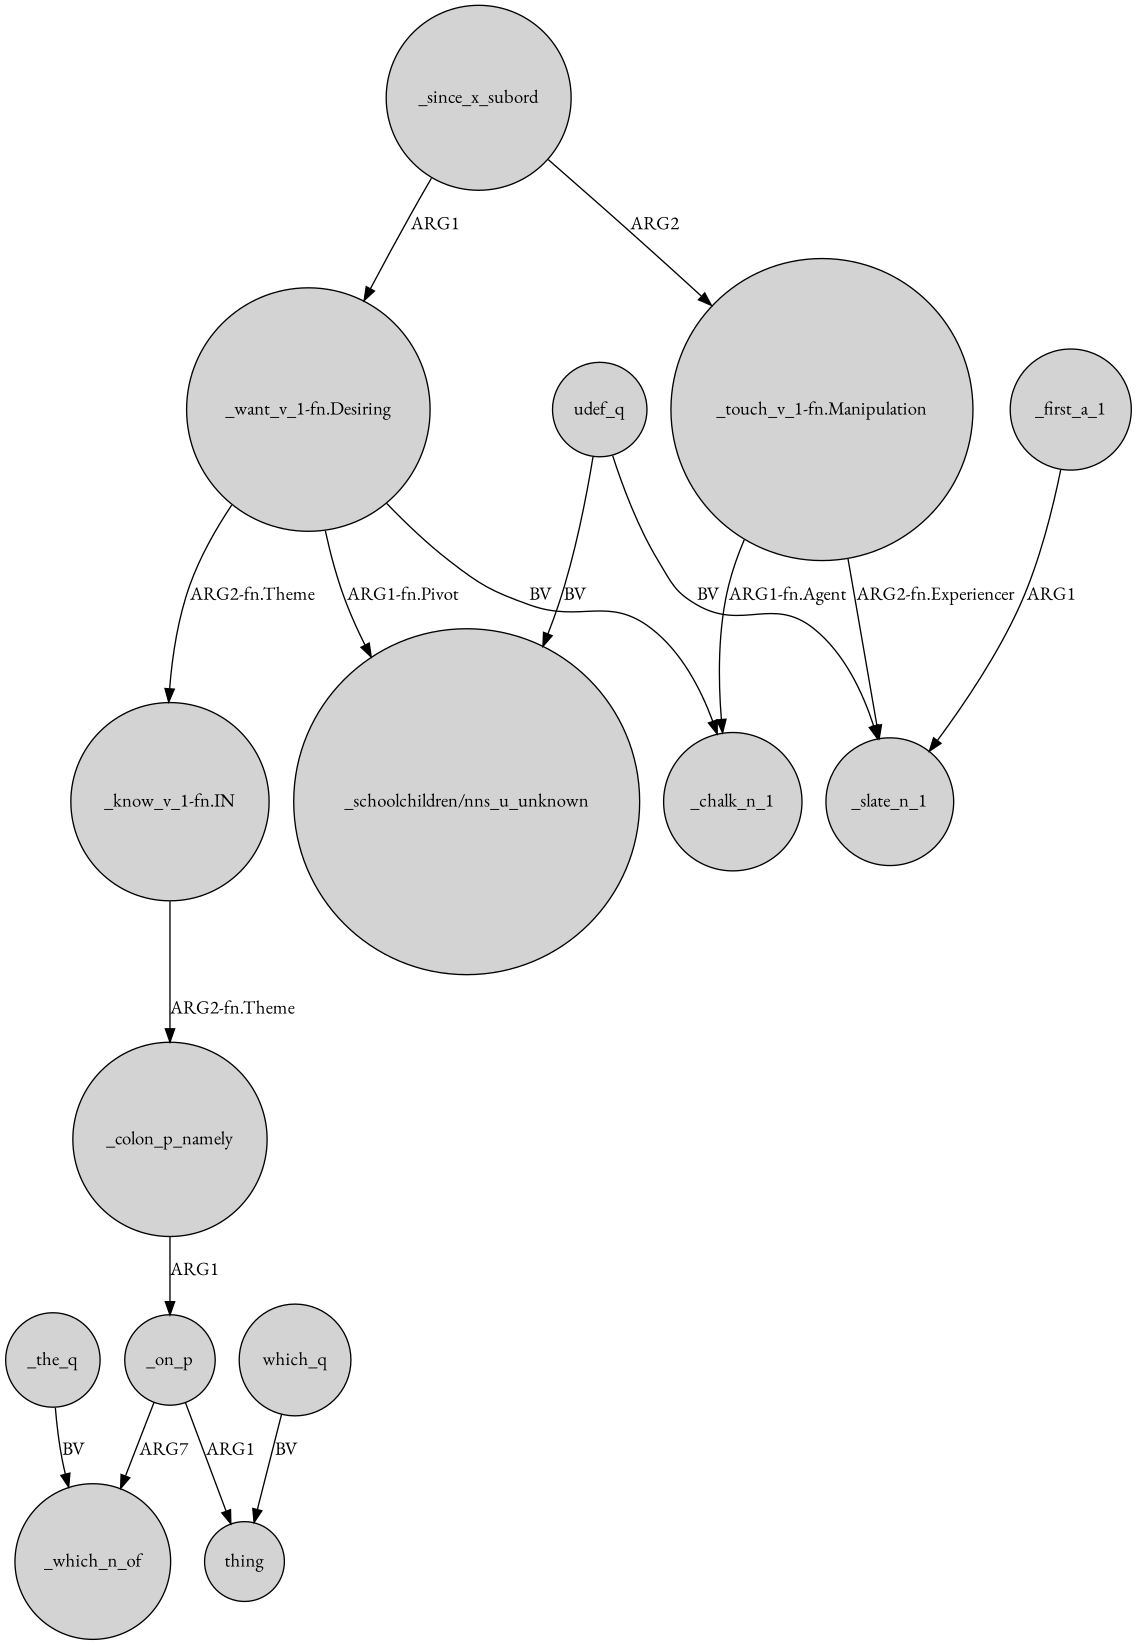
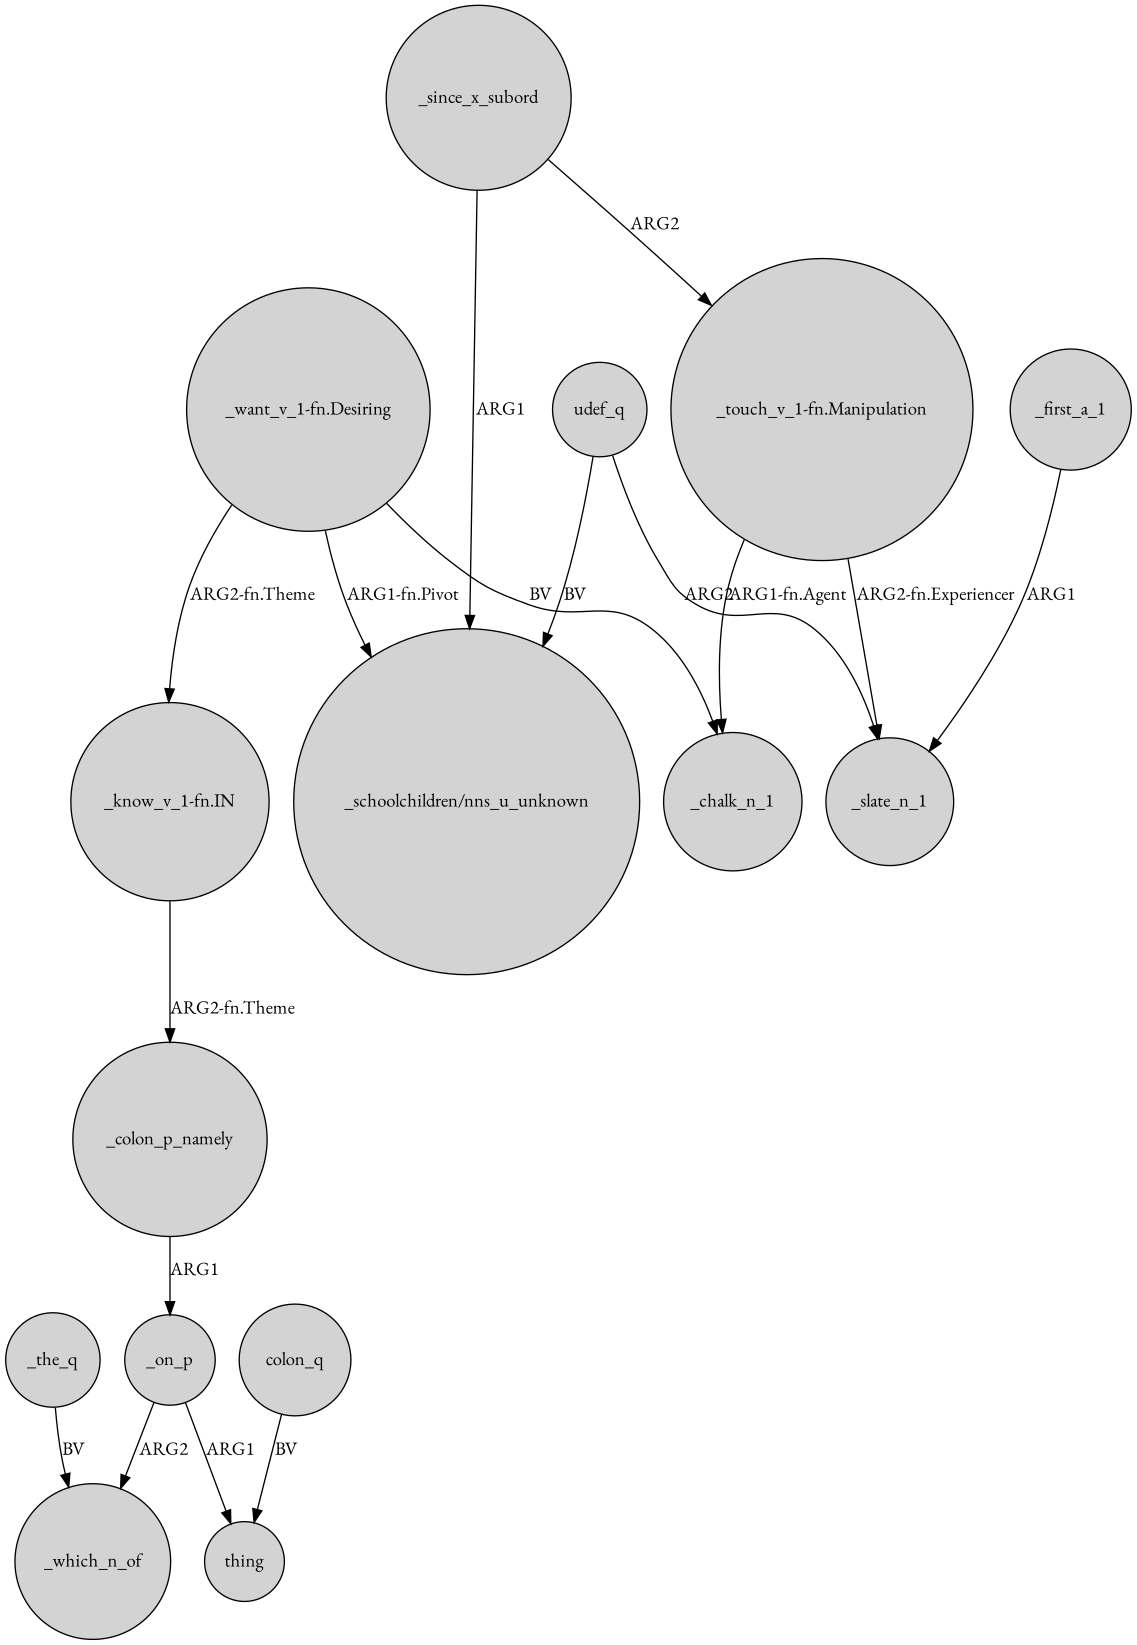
edge "_since_x_subord" -> "_want_v_1-fn.Desiring": now "_since_x_subord" -> "_schoolchildren/nns_u_unknown"
edge "udef_q" -> "_slate_n_1": label "BV" -> "ARG2"
node "which_q": label "which_q" -> "colon_q"
edge "_on_p" -> "_which_n_of": label "ARG7" -> "ARG2"
